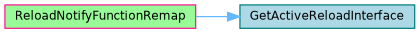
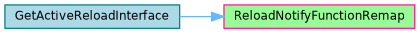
edge "ReloadNotifyFunctionRemap" -> "GetActiveReloadInterface": reversed
